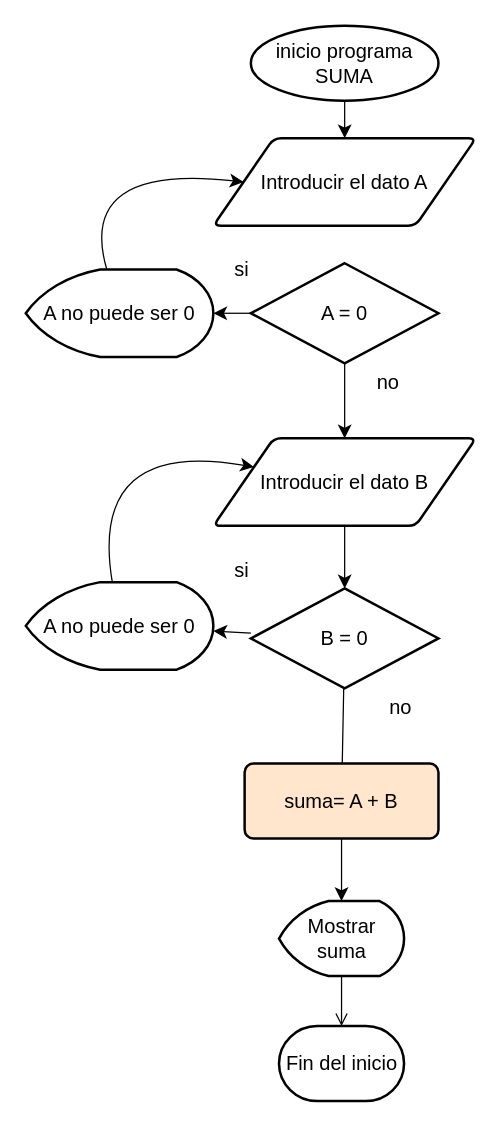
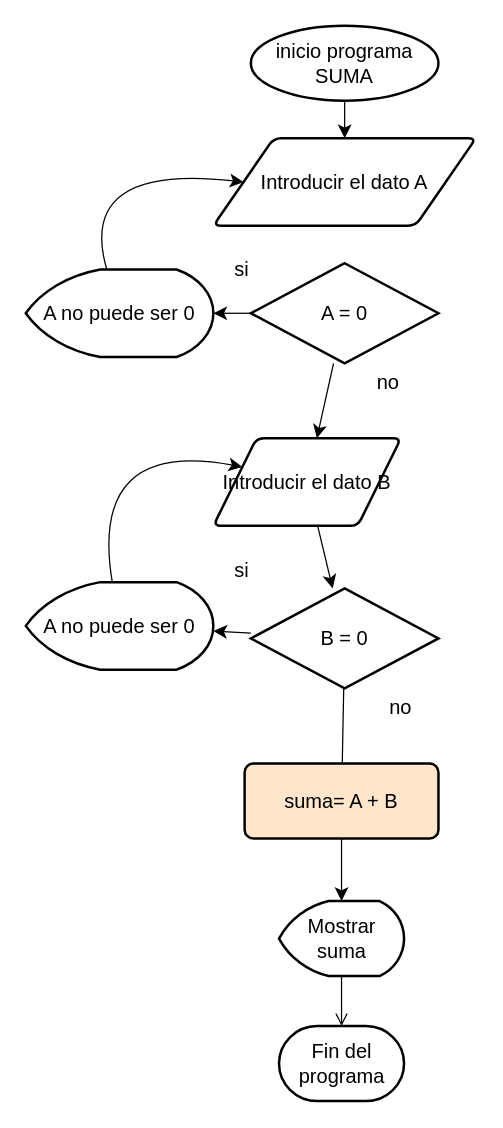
node "Introducir el dato B": size 263x88 -> 188x88
node "Fin del inicio": label "Fin del inicio" -> "Fin del programa"
